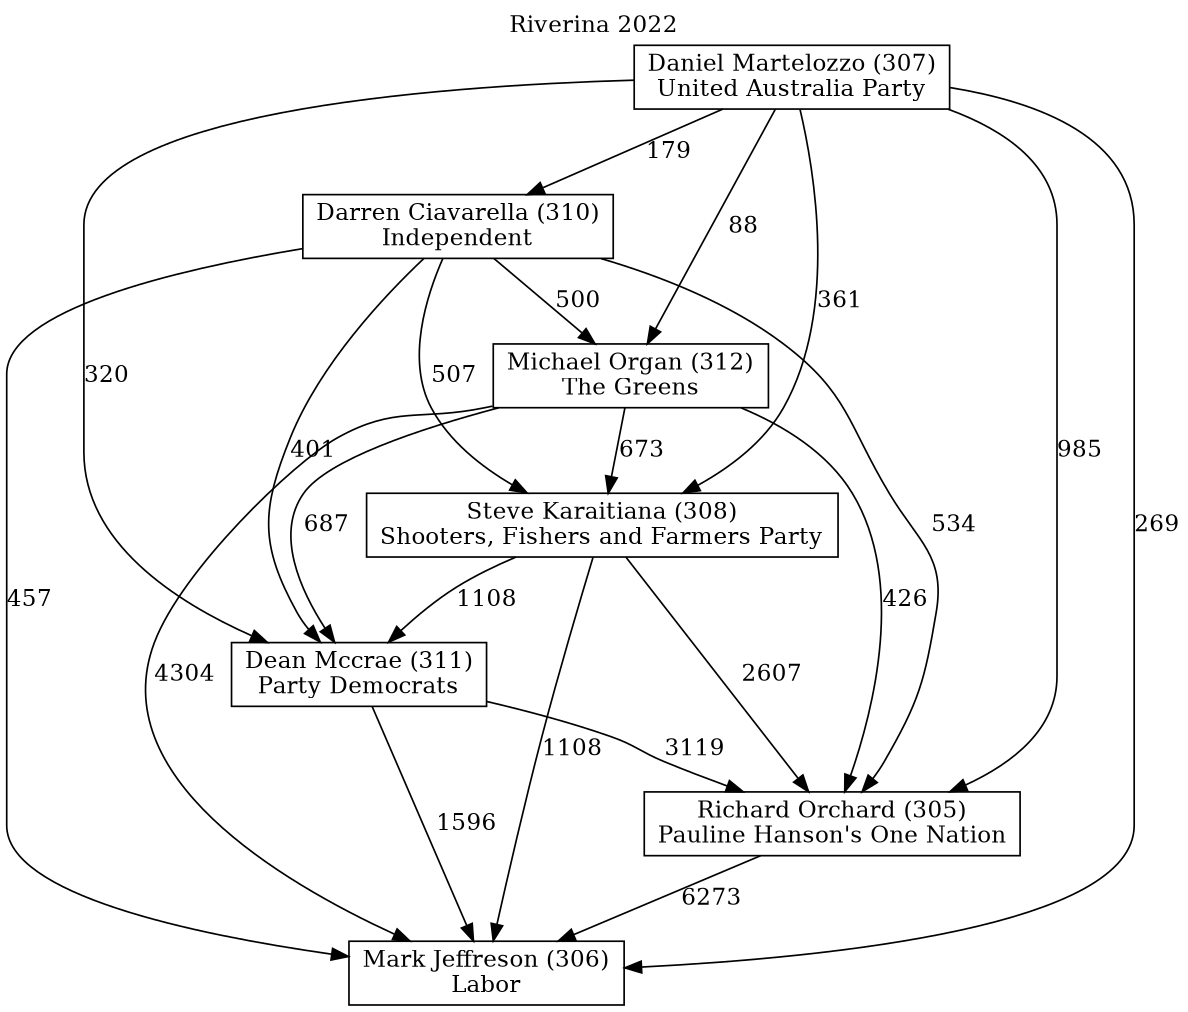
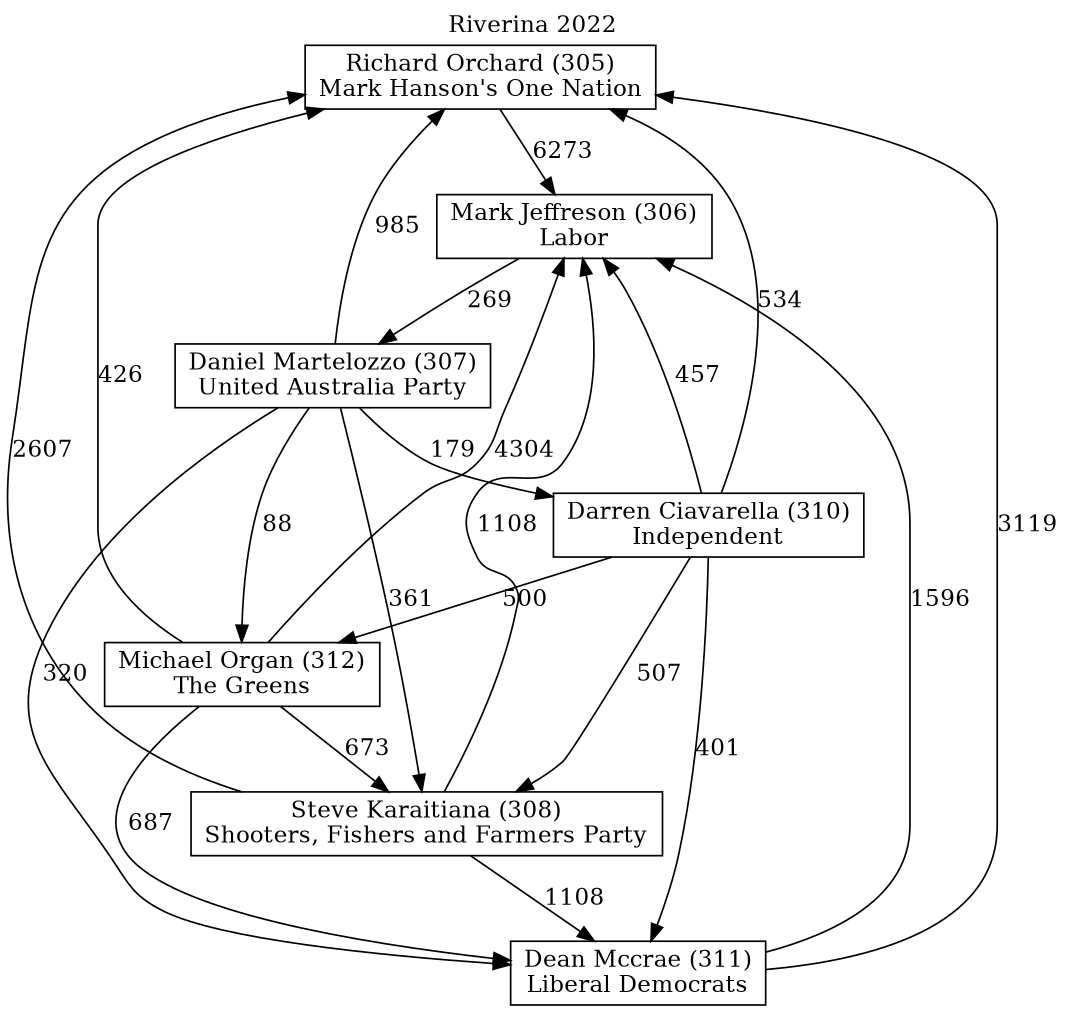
edge "Daniel Martelozzo (307) United Australia Party" -> "Mark Jeffreson (306) Labor": reversed
node "Dean Mccrae (311) Party Democrats": label "Dean Mccrae (311) Party Democrats" -> "Dean Mccrae (311) Liberal Democrats"
node "Richard Orchard (305) Pauline Hanson's One Nation": label "Richard Orchard (305) Pauline Hanson's One Nation" -> "Richard Orchard (305) Mark Hanson's One Nation"
